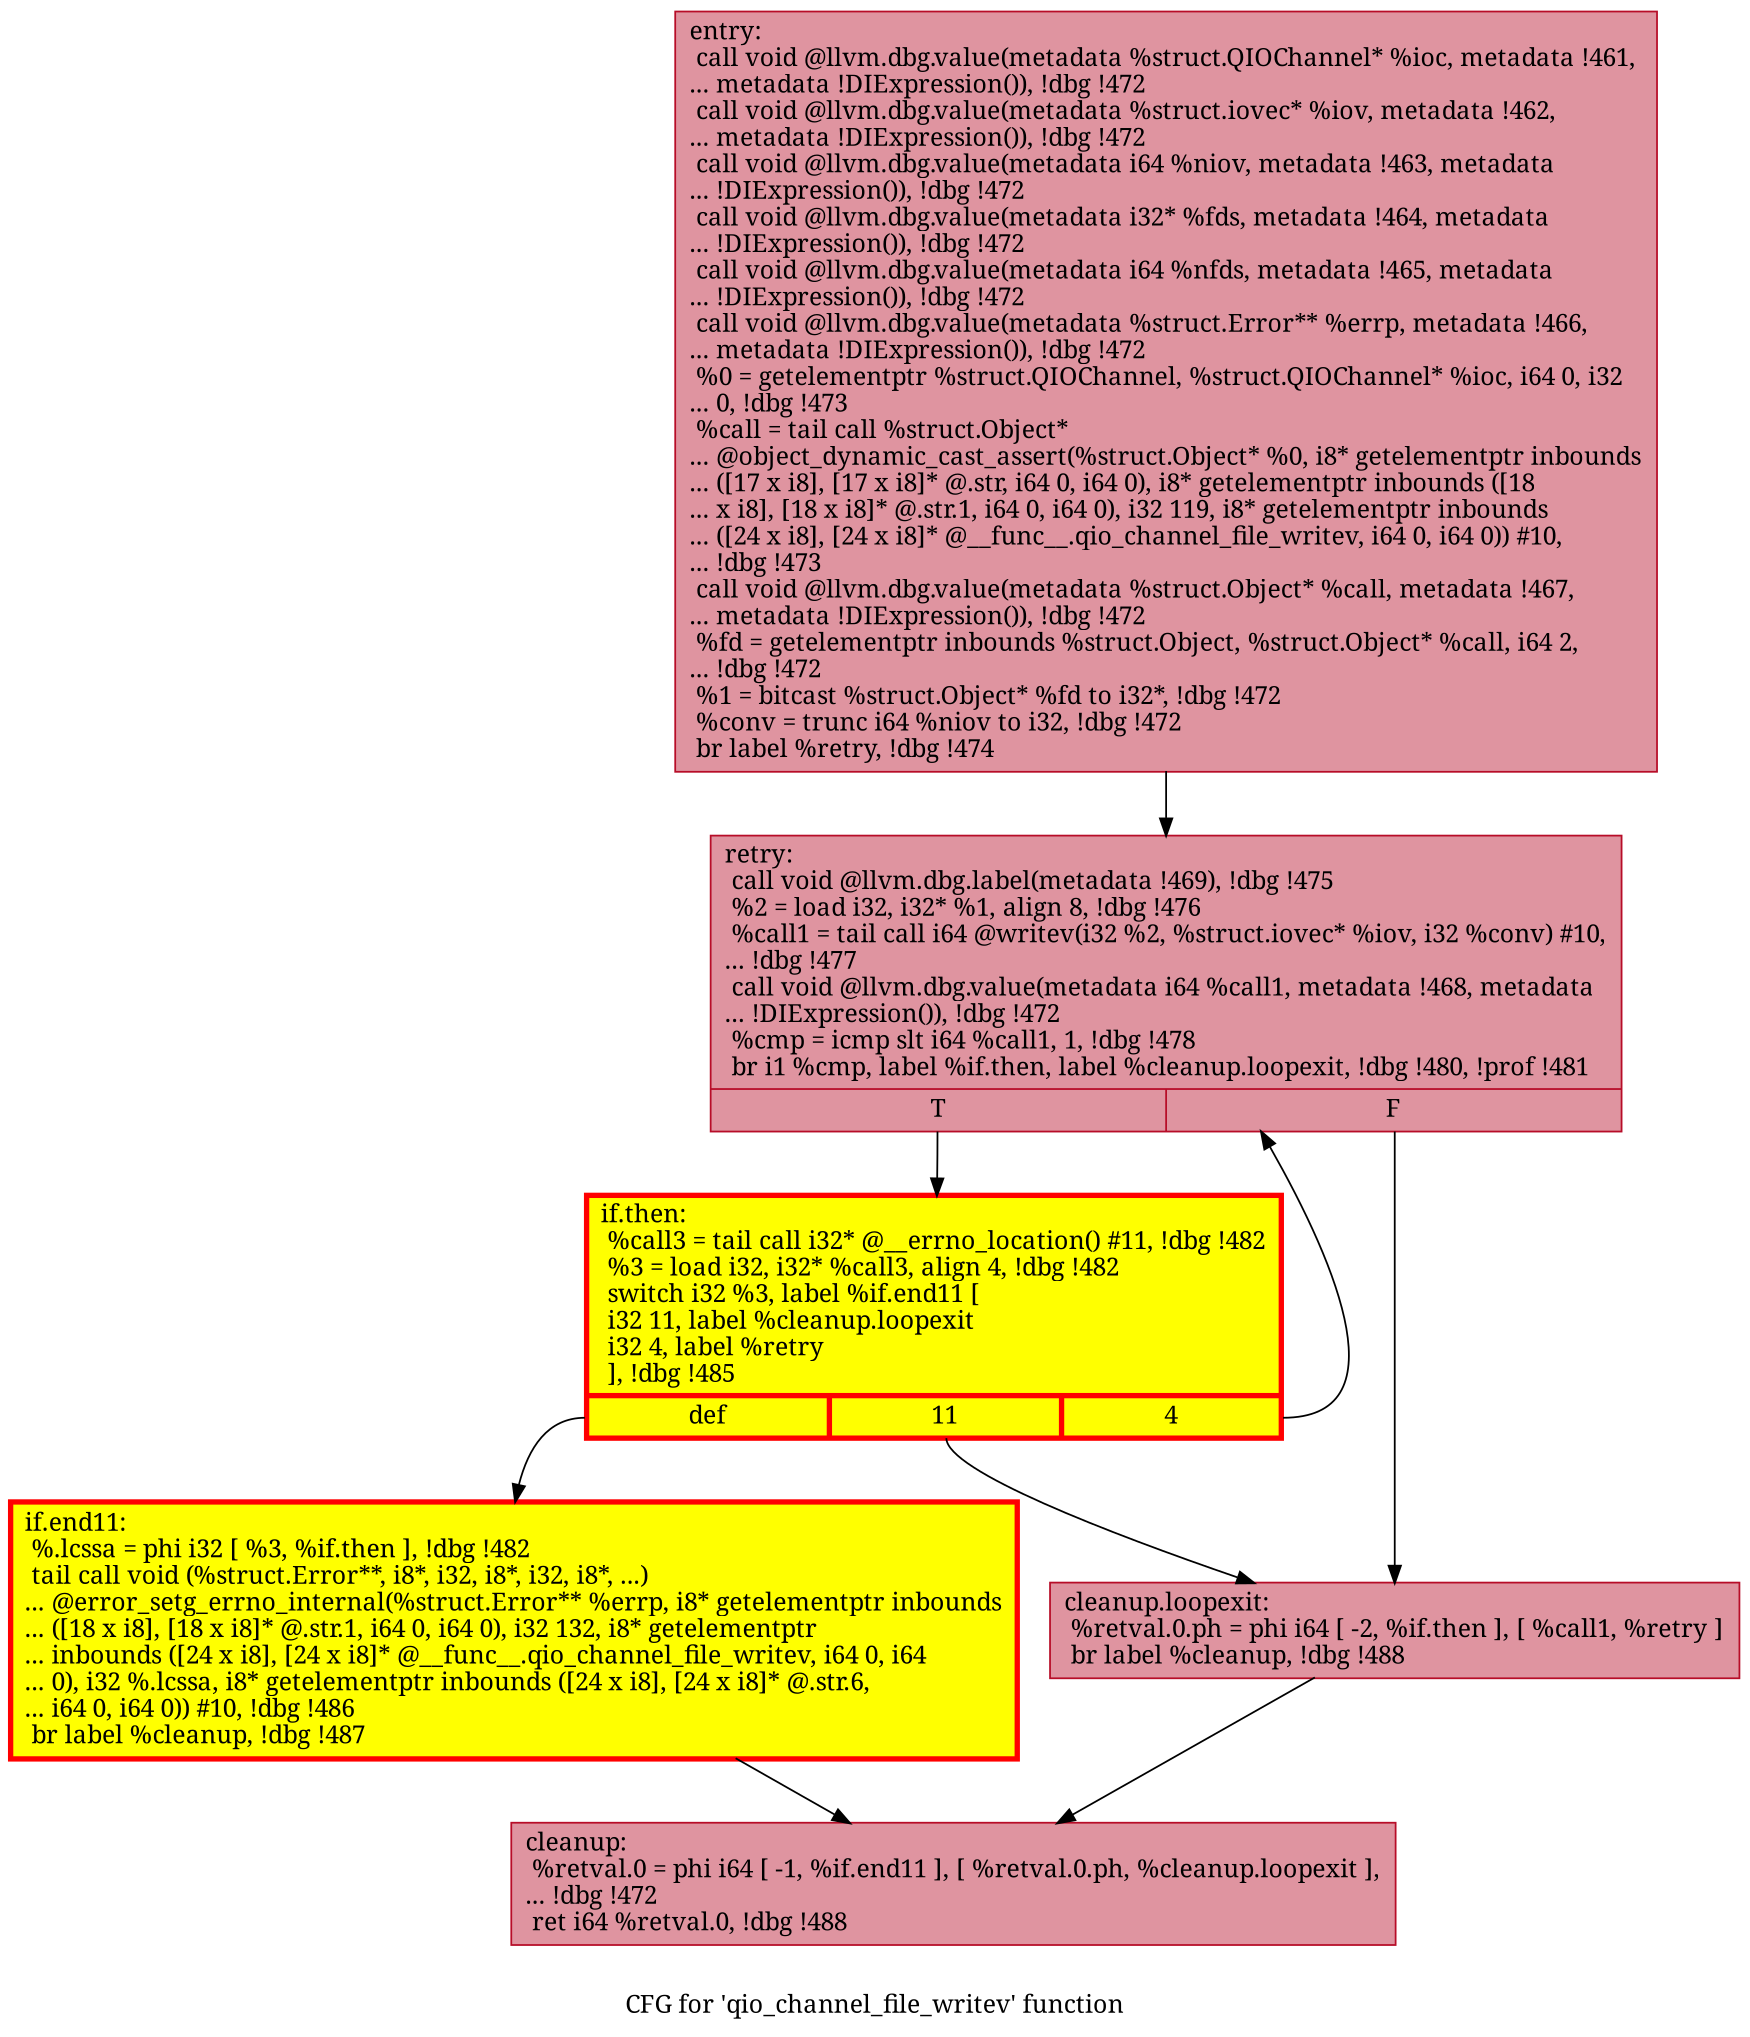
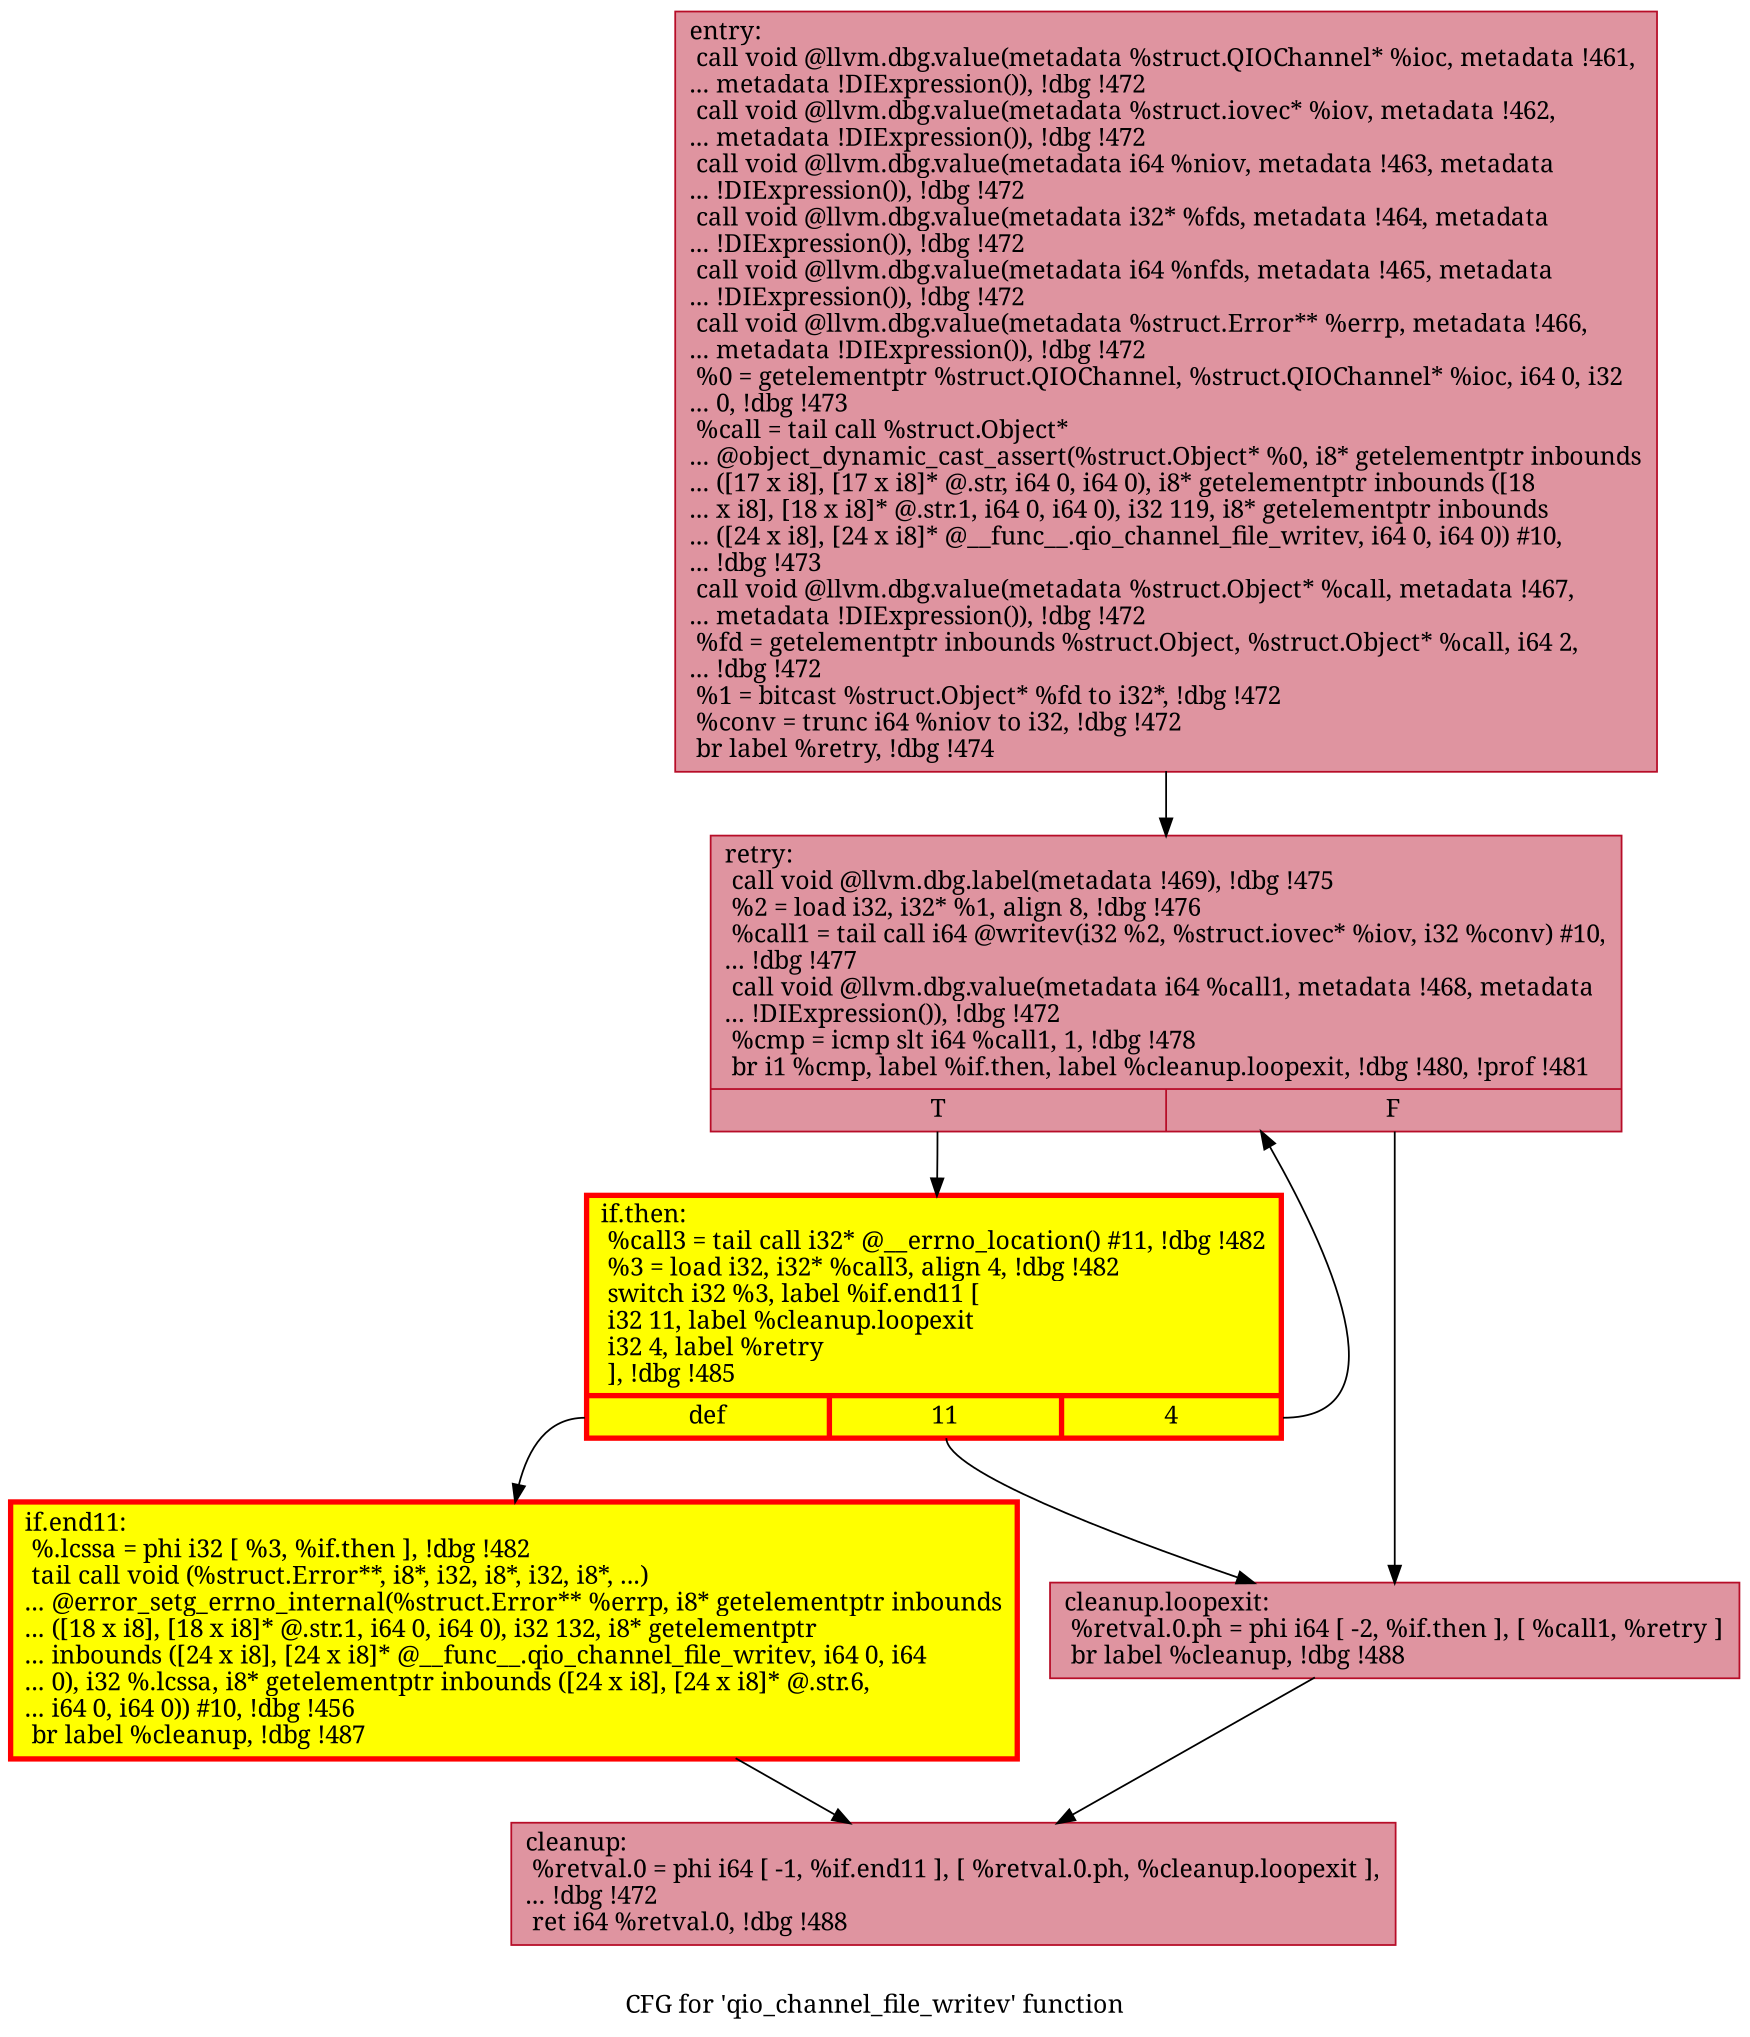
node "if.end11:": text "... i64 0, i64 0)) #10, !dbg !486" -> "... i64 0, i64 0)) #10, !dbg !456"
